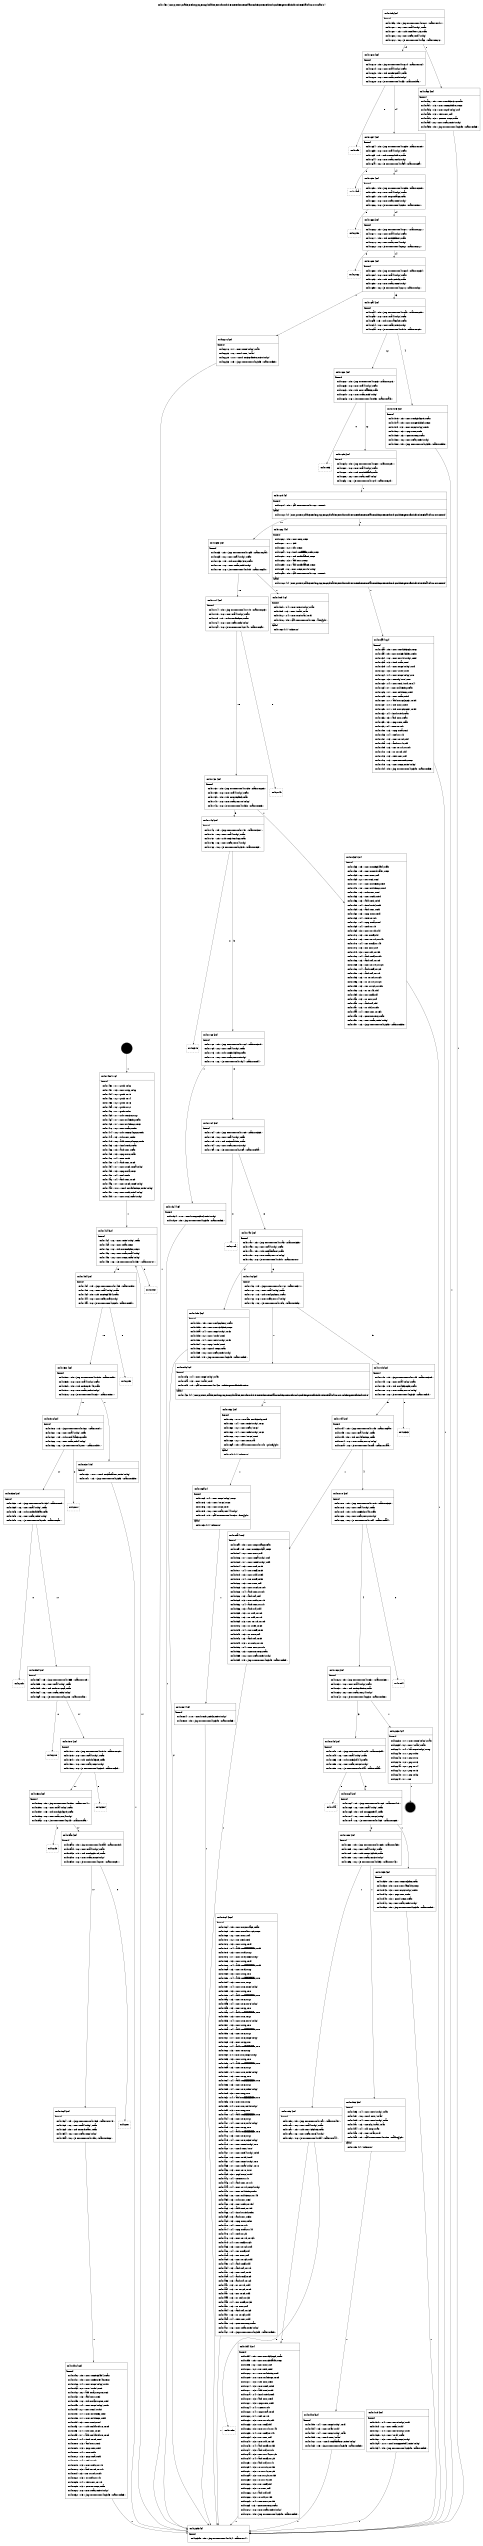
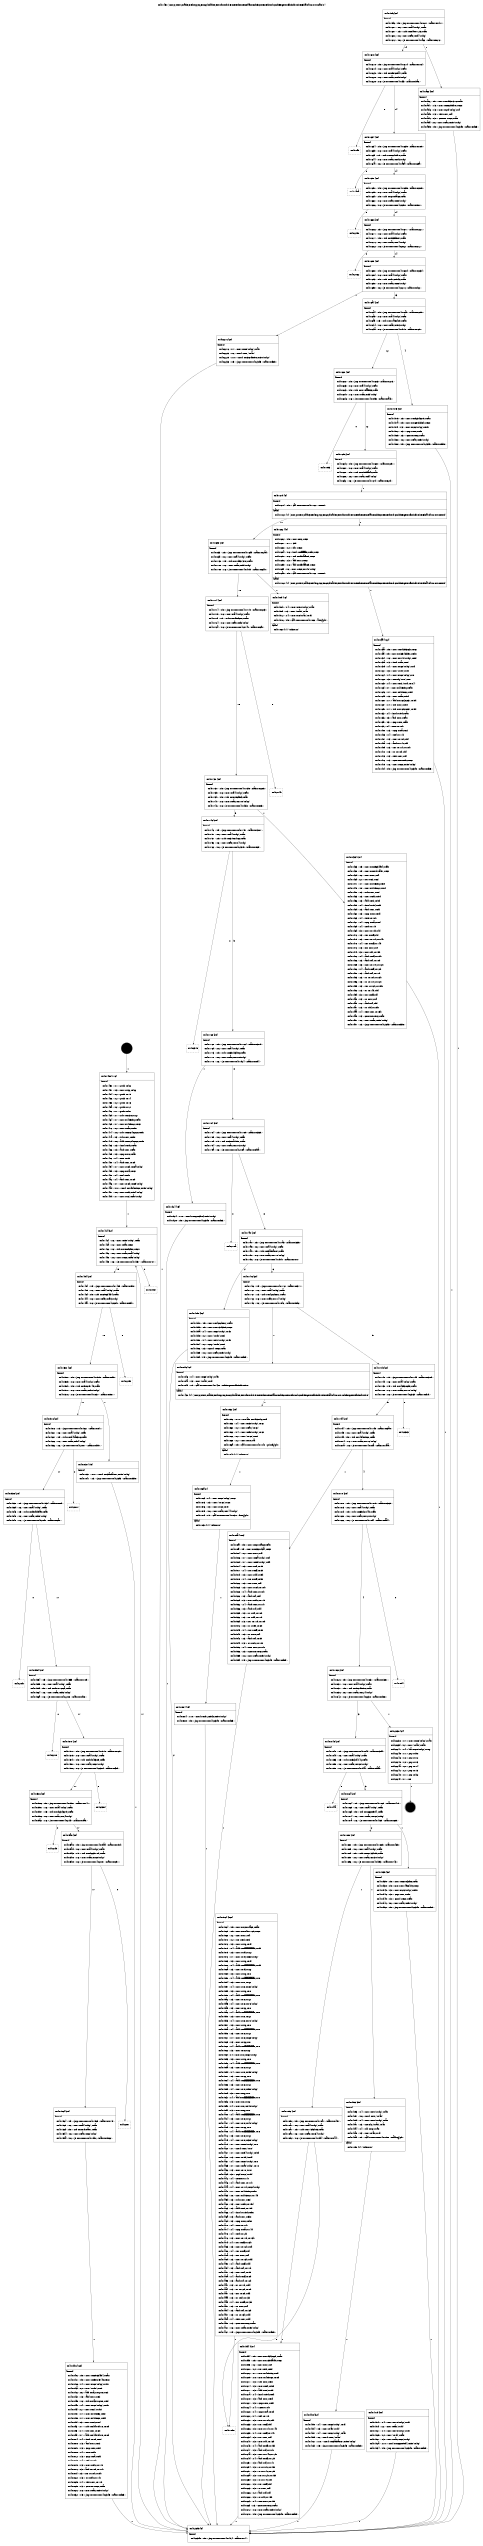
edge "0x401964 [360]" -> "0x4023d5 [5]": now "0x401964 [360]" -> "0x4018b8"
